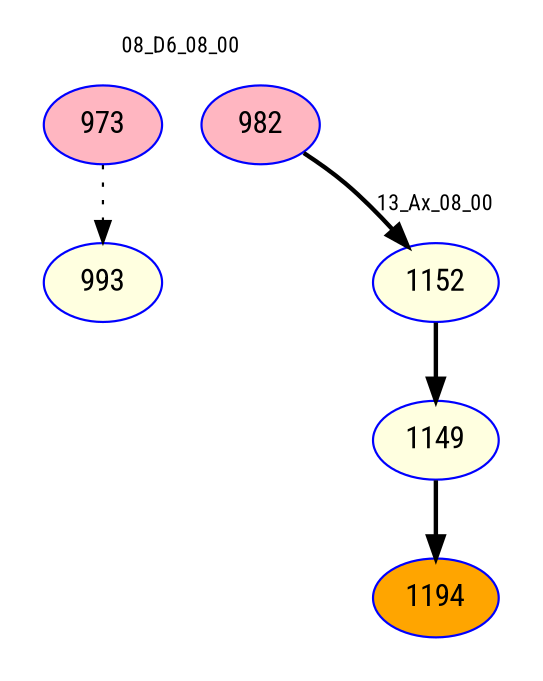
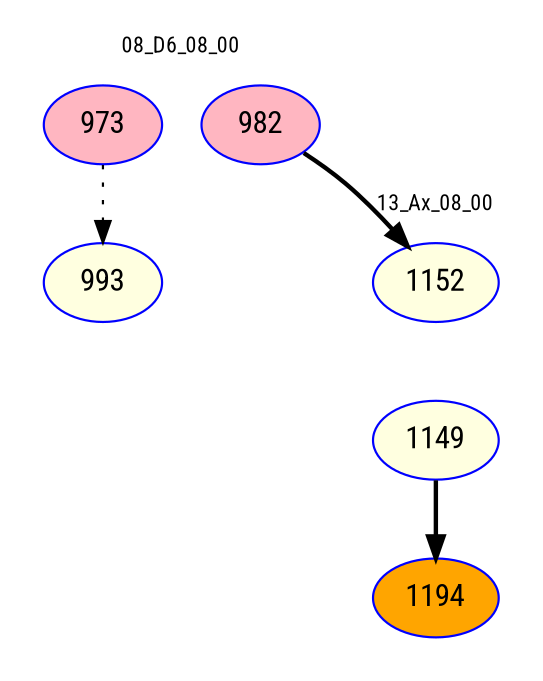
edge "1152" -> "1149": removed
